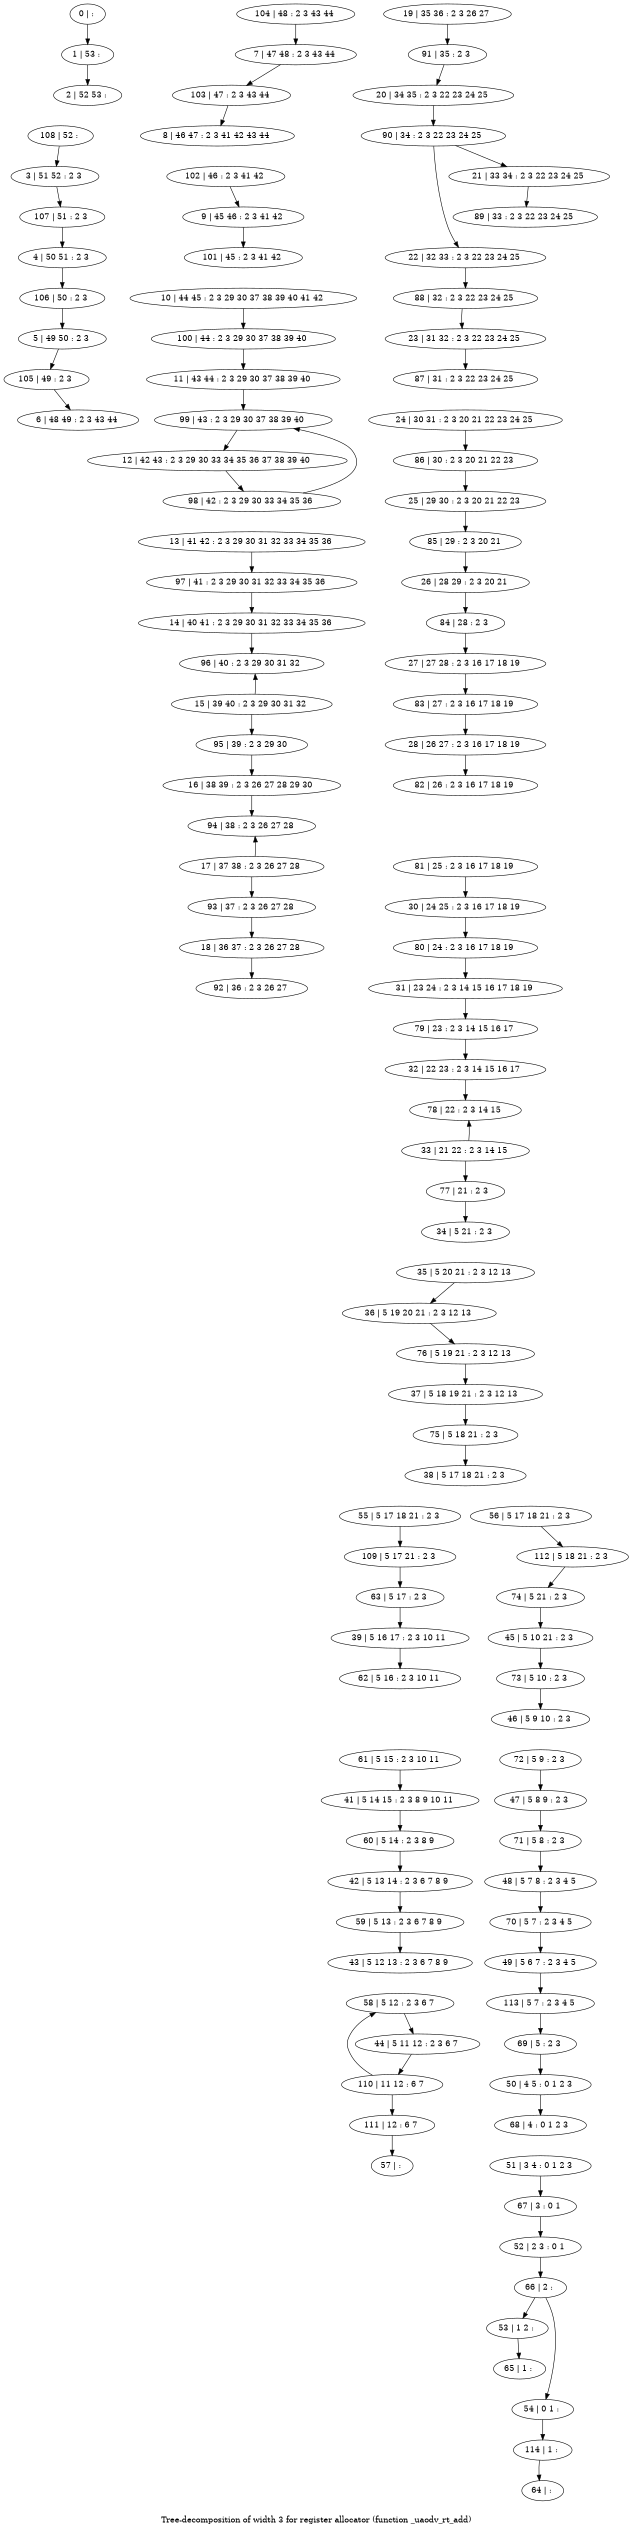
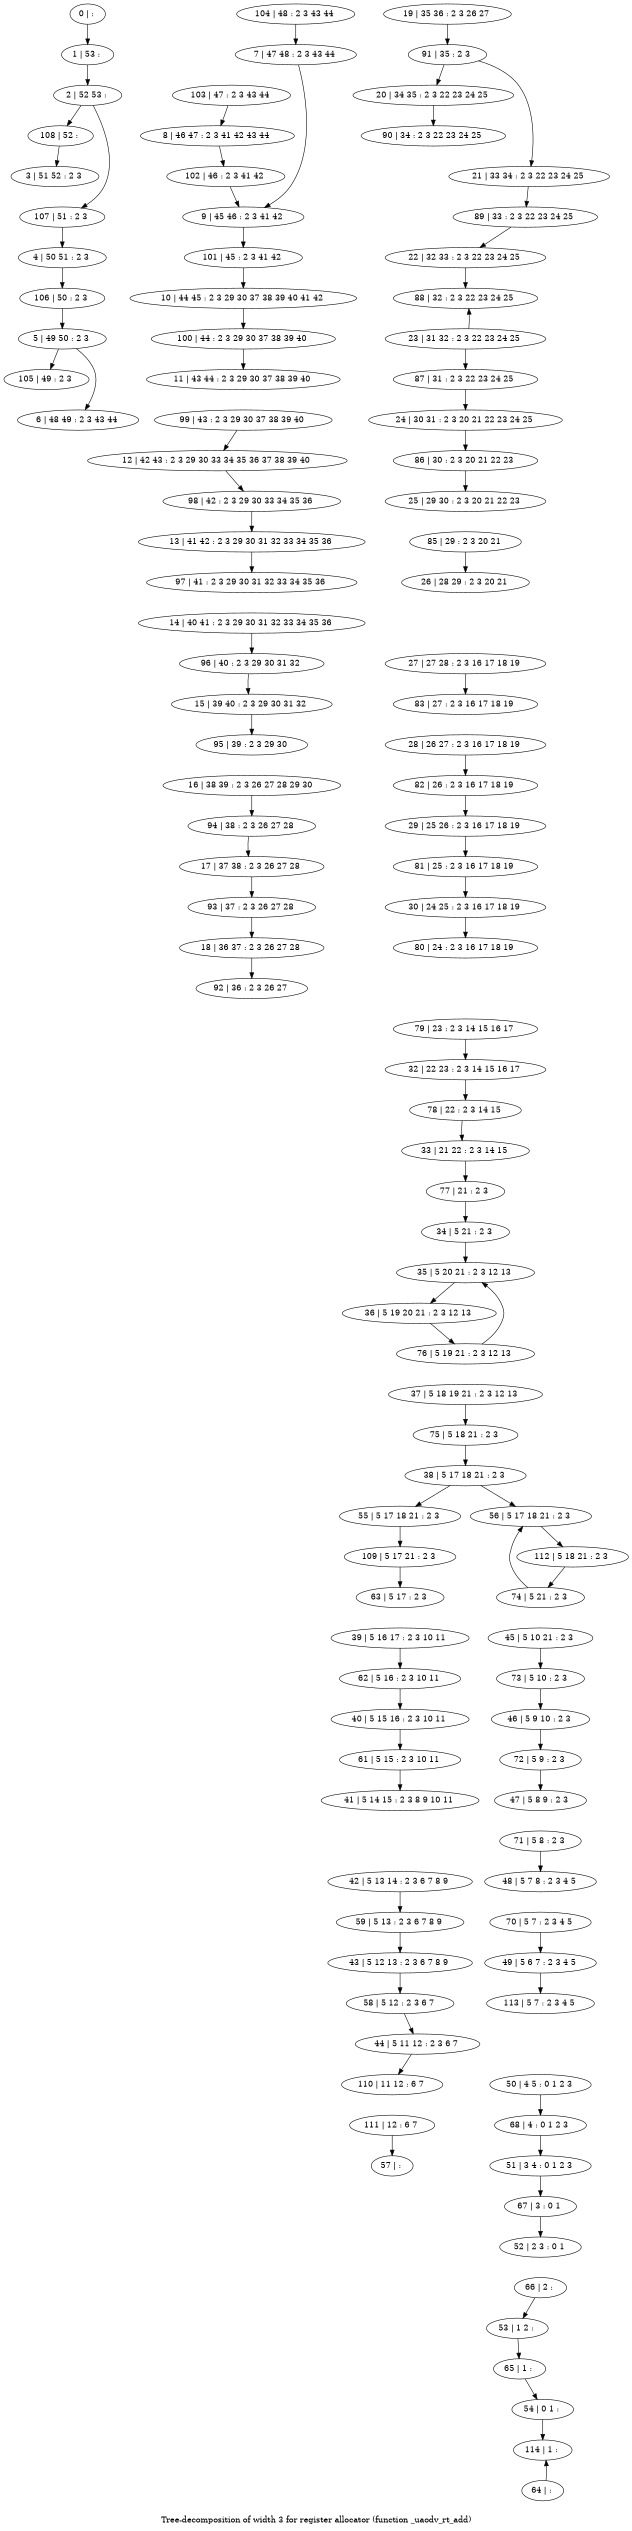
edge "7 | 47 48 : 2 3 43 44" -> "103 | 47 : 2 3 43 44": now "7 | 47 48 : 2 3 43 44" -> "9 | 45 46 : 2 3 41 42"
edge "2 | 52 53 :" -> "108 | 52 :": added
edge "8 | 46 47 : 2 3 41 42 43 44" -> "102 | 46 : 2 3 41 42": added
edge "90 | 34 : 2 3 22 23 24 25" -> "21 | 33 34 : 2 3 22 23 24 25": now "91 | 35 : 2 3" -> "21 | 33 34 : 2 3 22 23 24 25"
edge "3 | 51 52 : 2 3" -> "107 | 51 : 2 3": now "2 | 52 53 :" -> "107 | 51 : 2 3"
edge "90 | 34 : 2 3 22 23 24 25" -> "22 | 32 33 : 2 3 22 23 24 25": now "89 | 33 : 2 3 22 23 24 25" -> "22 | 32 33 : 2 3 22 23 24 25"
edge "101 | 45 : 2 3 41 42" -> "10 | 44 45 : 2 3 29 30 37 38 39 40 41 42": added
edge "88 | 32 : 2 3 22 23 24 25" -> "23 | 31 32 : 2 3 22 23 24 25": reversed
edge "105 | 49 : 2 3" -> "6 | 48 49 : 2 3 43 44": now "5 | 49 50 : 2 3" -> "6 | 48 49 : 2 3 43 44"
edge "11 | 43 44 : 2 3 29 30 37 38 39 40" -> "99 | 43 : 2 3 29 30 37 38 39 40": removed
edge "87 | 31 : 2 3 22 23 24 25" -> "24 | 30 31 : 2 3 20 21 22 23 24 25": added
edge "98 | 42 : 2 3 29 30 33 34 35 36" -> "99 | 43 : 2 3 29 30 37 38 39 40": now "98 | 42 : 2 3 29 30 33 34 35 36" -> "13 | 41 42 : 2 3 29 30 31 32 33 34 35 36"
edge "25 | 29 30 : 2 3 20 21 22 23" -> "85 | 29 : 2 3 20 21": removed
edge "97 | 41 : 2 3 29 30 31 32 33 34 35 36" -> "14 | 40 41 : 2 3 29 30 31 32 33 34 35 36": removed
node "84 | 28 : 2 3": removed
edge "15 | 39 40 : 2 3 29 30 31 32" -> "96 | 40 : 2 3 29 30 31 32": reversed
edge "83 | 27 : 2 3 16 17 18 19" -> "28 | 26 27 : 2 3 16 17 18 19": removed
edge "95 | 39 : 2 3 29 30" -> "16 | 38 39 : 2 3 26 27 28 29 30": removed
node "29 | 25 26 : 2 3 16 17 18 19": added
edge "17 | 37 38 : 2 3 26 27 28" -> "94 | 38 : 2 3 26 27 28": reversed
node "31 | 23 24 : 2 3 14 15 16 17 18 19": removed
edge "33 | 21 22 : 2 3 14 15" -> "78 | 22 : 2 3 14 15": reversed
edge "34 | 5 21 : 2 3" -> "35 | 5 20 21 : 2 3 12 13": added
edge "76 | 5 19 21 : 2 3 12 13" -> "37 | 5 18 19 21 : 2 3 12 13": now "76 | 5 19 21 : 2 3 12 13" -> "35 | 5 20 21 : 2 3 12 13"
edge "38 | 5 17 18 21 : 2 3" -> "55 | 5 17 18 21 : 2 3": added
edge "38 | 5 17 18 21 : 2 3" -> "56 | 5 17 18 21 : 2 3": added
edge "63 | 5 17 : 2 3" -> "39 | 5 16 17 : 2 3 10 11": removed
edge "74 | 5 21 : 2 3" -> "45 | 5 10 21 : 2 3": now "74 | 5 21 : 2 3" -> "56 | 5 17 18 21 : 2 3"
node "40 | 5 15 16 : 2 3 10 11": added
edge "46 | 5 9 10 : 2 3" -> "72 | 5 9 : 2 3": added
edge "47 | 5 8 9 : 2 3" -> "71 | 5 8 : 2 3": removed
node "60 | 5 14 : 2 3 8 9": removed
edge "48 | 5 7 8 : 2 3 4 5" -> "70 | 5 7 : 2 3 4 5": removed
node "69 | 5 : 2 3": removed
edge "110 | 11 12 : 6 7" -> "58 | 5 12 : 2 3 6 7": now "43 | 5 12 13 : 2 3 6 7 8 9" -> "58 | 5 12 : 2 3 6 7"
edge "110 | 11 12 : 6 7" -> "111 | 12 : 6 7": removed
edge "68 | 4 : 0 1 2 3" -> "51 | 3 4 : 0 1 2 3": added
edge "52 | 2 3 : 0 1" -> "66 | 2 :": removed
edge "66 | 2 :" -> "54 | 0 1 :": now "65 | 1 :" -> "54 | 0 1 :"
edge "114 | 1 :" -> "64 | :": reversed
